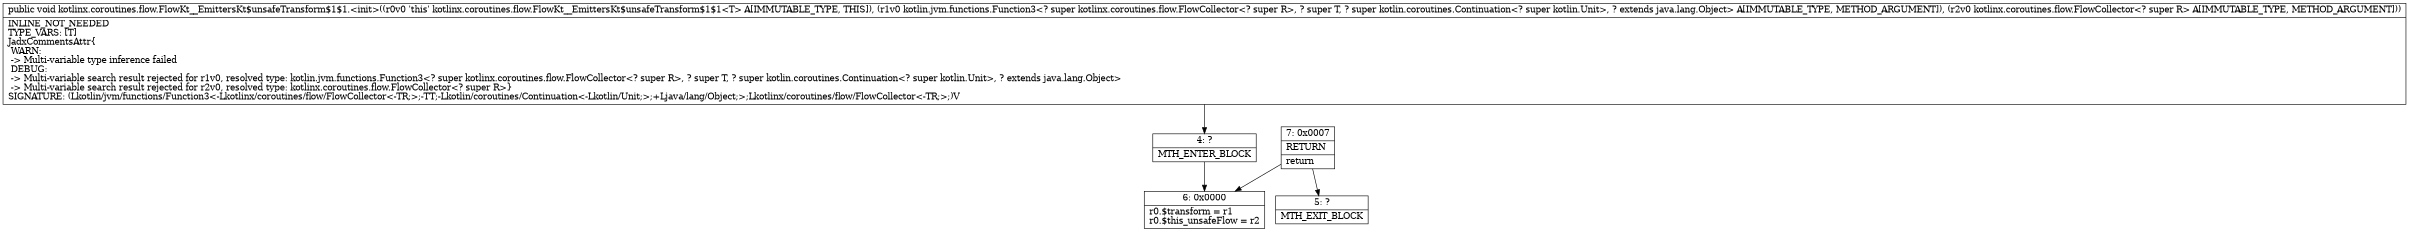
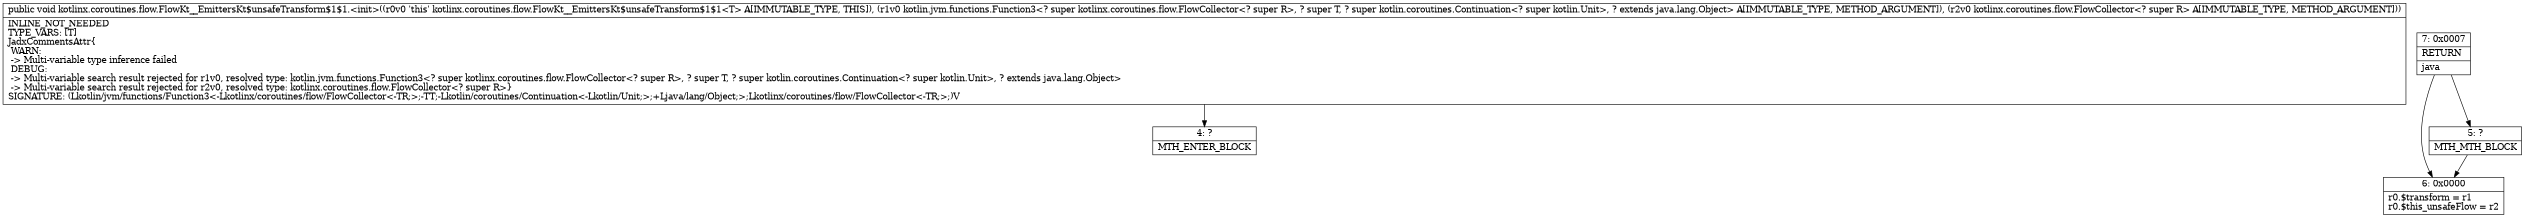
node "7: 0x0007": text "return" -> "java"
edge "4: ?" -> "6: 0x0000": now "5: ?" -> "6: 0x0000"
node "5: ?": text "MTH_EXIT_BLOCK" -> "MTH_MTH_BLOCK"
